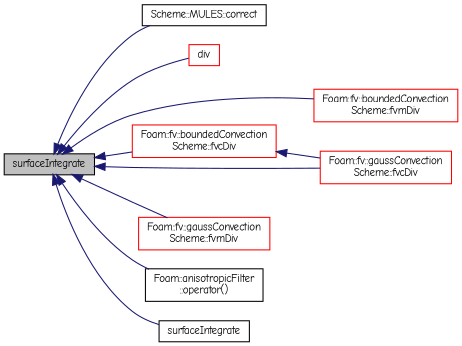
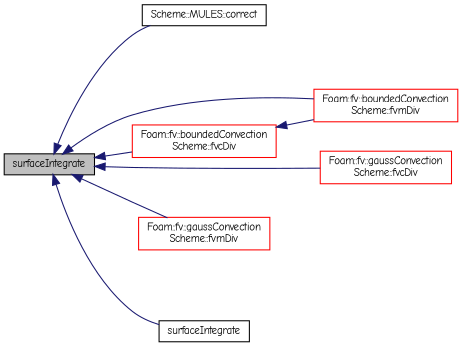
node "div": removed
edge "Foam::fv::gaussConvection Scheme::fvcDiv" -> "Foam::fv::boundedConvection Scheme::fvcDiv": now "Foam::fv::boundedConvection Scheme::fvmDiv" -> "Foam::fv::boundedConvection Scheme::fvcDiv"
node "Foam::anisotropicFilter ::operator()": removed
